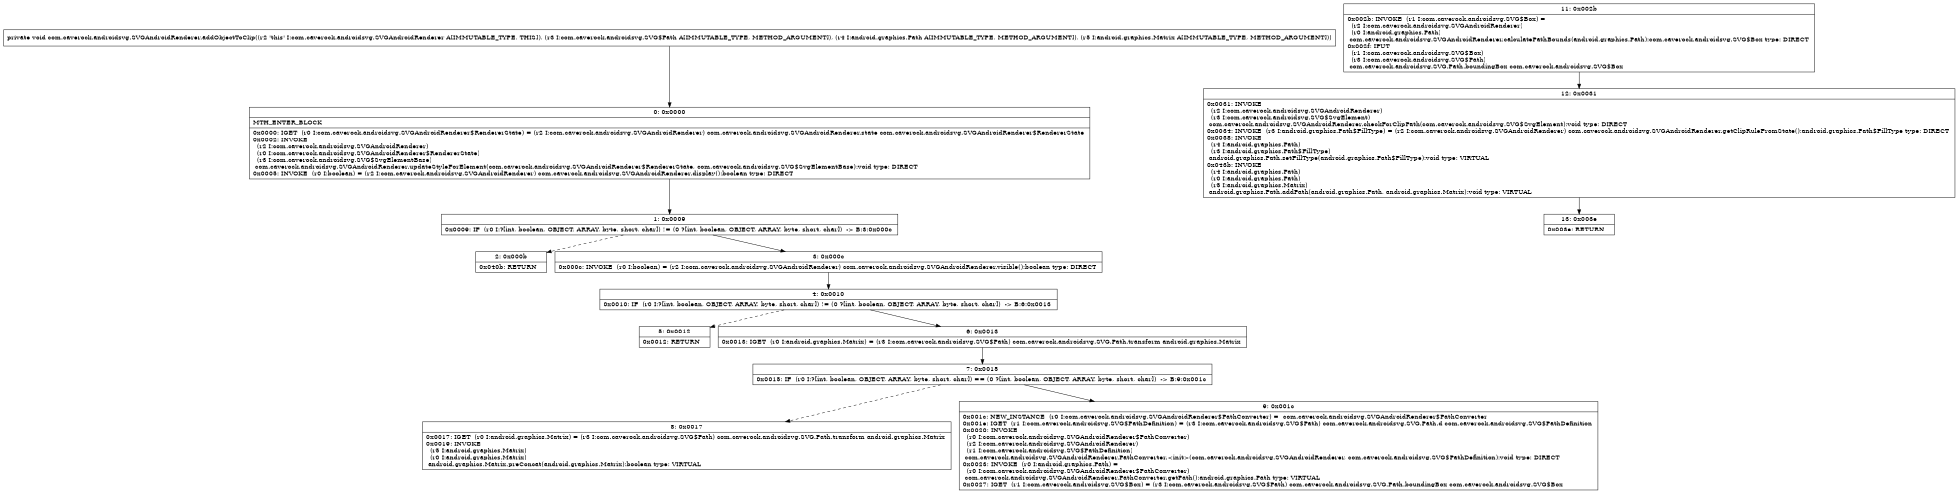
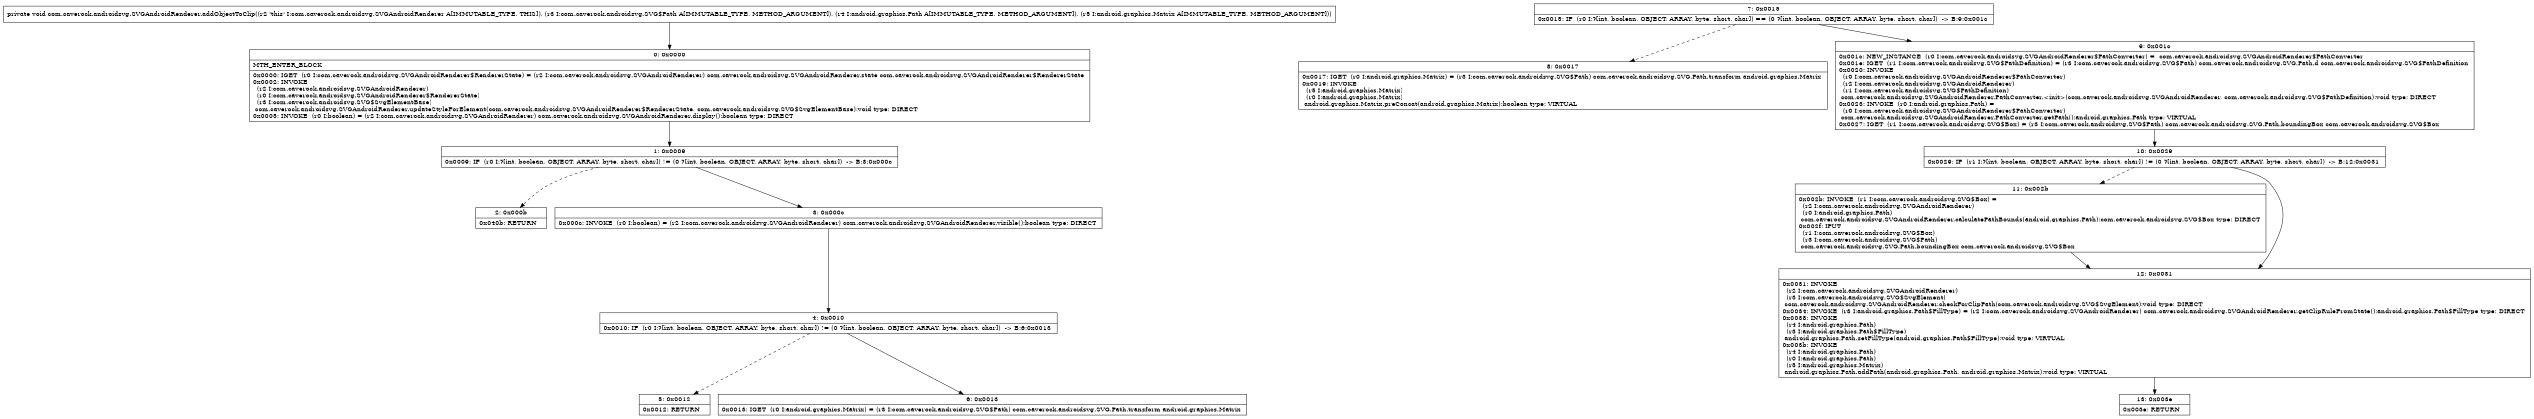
node "10: 0x0029": added
node "12: 0x0031": text "0x043b: INVOKE" -> "0x003b: INVOKE"
edge "6: 0x0013" -> "7: 0x0015": removed
